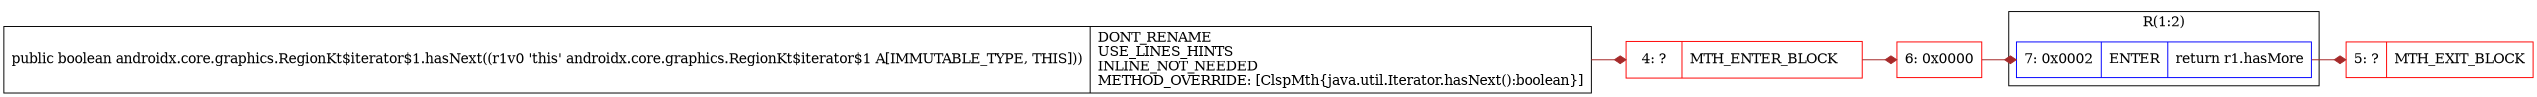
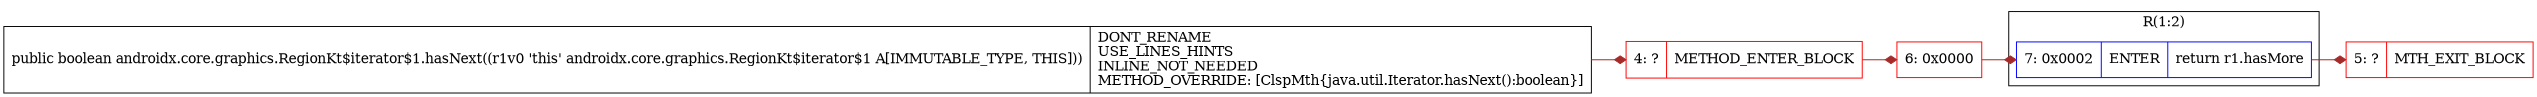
node "4: ?": text "MTH_ENTER_BLOCK" -> "METHOD_ENTER_BLOCK"
